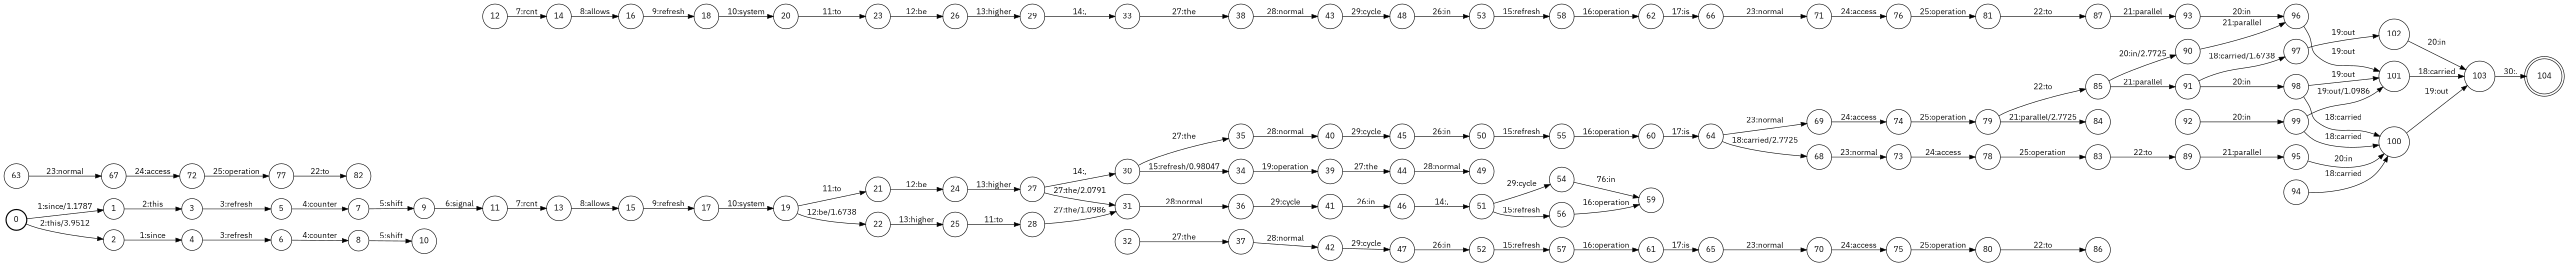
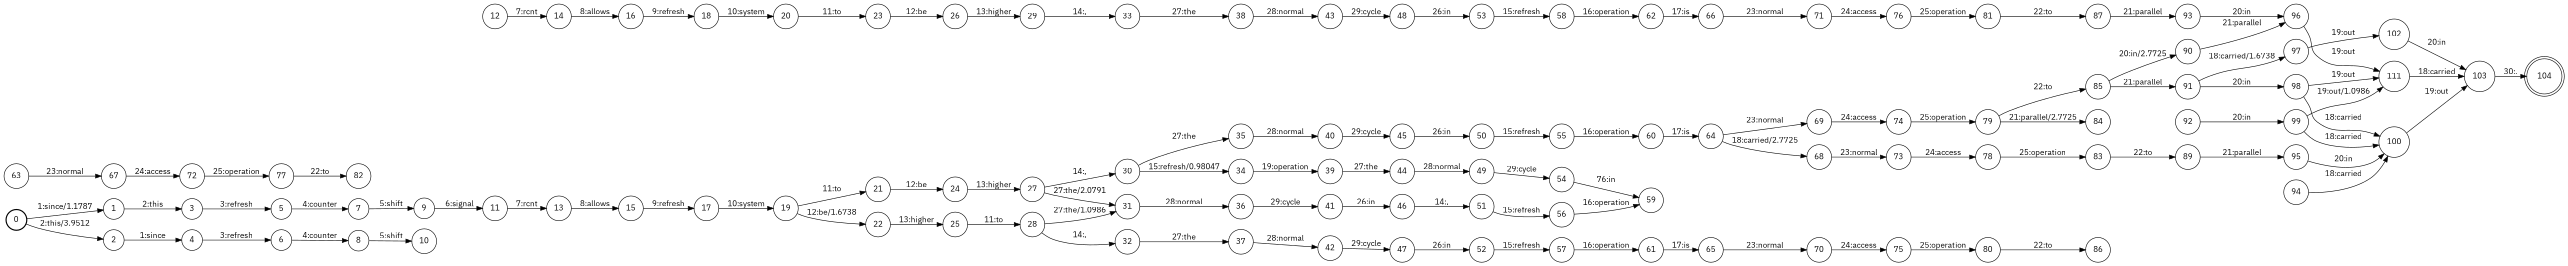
node "101": label "101" -> "111"
edge "51" -> "54": now "49" -> "54"
edge "28" -> "32": added, label "14:,"
